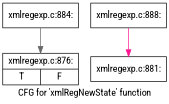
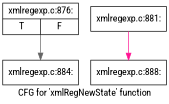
edge "xmlregexp.c:884:" -> "xmlregexp.c:876:": reversed
edge "xmlregexp.c:888:" -> "xmlregexp.c:881:": reversed
